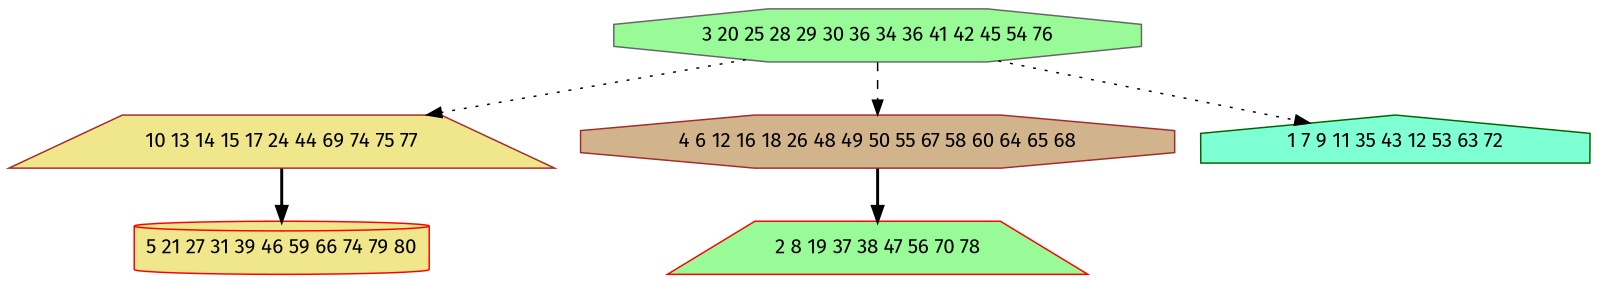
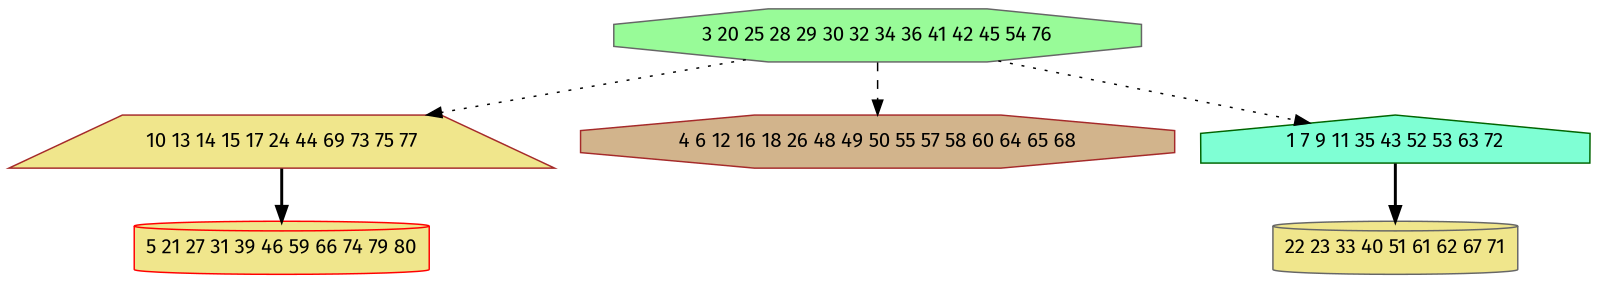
node "3 20 25 28 29 30 36 34 36 41 42 45 54 76": label "3 20 25 28 29 30 36 34 36 41 42 45 54 76" -> "3 20 25 28 29 30 32 34 36 41 42 45 54 76"
node "10 13 14 15 17 24 44 69 74 75 77": label "10 13 14 15 17 24 44 69 74 75 77" -> "10 13 14 15 17 24 44 69 73 75 77"
node "4 6 12 16 18 26 48 49 50 55 67 58 60 64 65 68": label "4 6 12 16 18 26 48 49 50 55 67 58 60 64 65 68" -> "4 6 12 16 18 26 48 49 50 55 57 58 60 64 65 68"
node "1 7 9 11 35 43 12 53 63 72": label "1 7 9 11 35 43 12 53 63 72" -> "1 7 9 11 35 43 52 53 63 72"
node "2 8 19 37 38 47 56 70 78": removed
node "22 23 33 40 51 61 62 67 71": added
